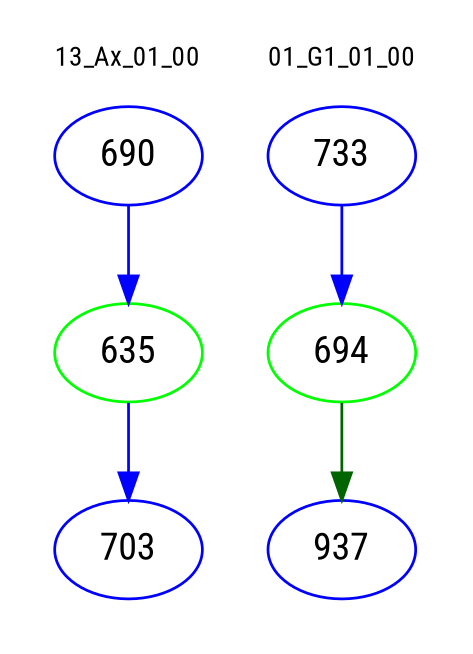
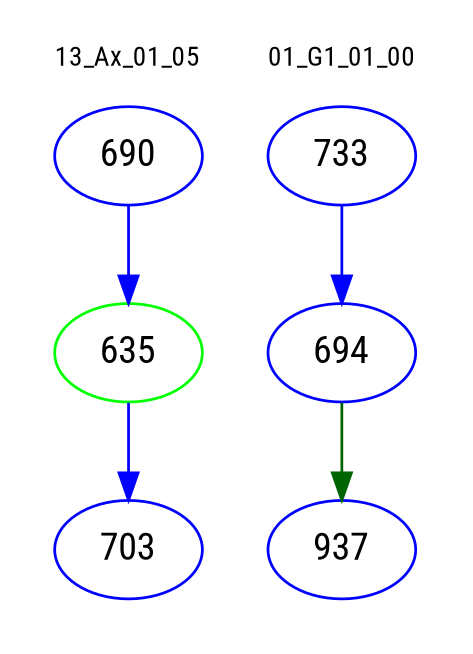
cluster "13_Ax_01_00": label "13_Ax_01_00" -> "13_Ax_01_05"
node "694": color green -> blue
